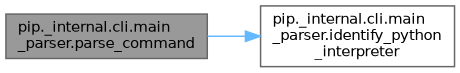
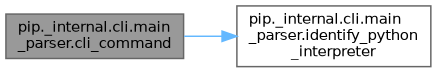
node "pip._internal.cli.main _parser.parse_command": label "pip._internal.cli.main _parser.parse_command" -> "pip._internal.cli.main _parser.cli_command"
